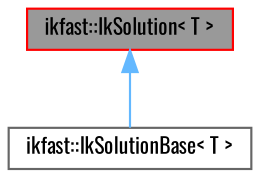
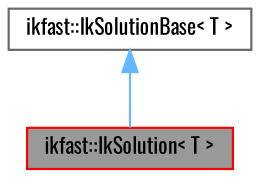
edge "ikfast::IkSolutionBase< T >" -> "ikfast::IkSolution< T >": reversed
